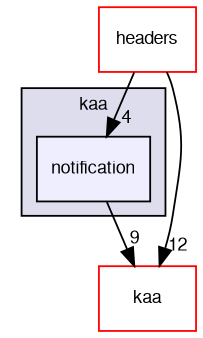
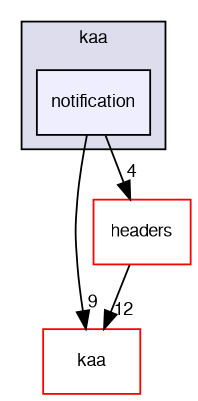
edge "headers" -> "notification": reversed
